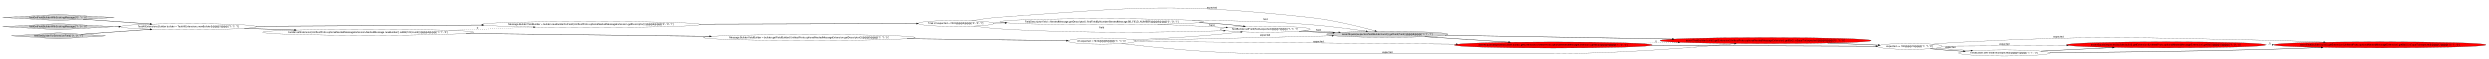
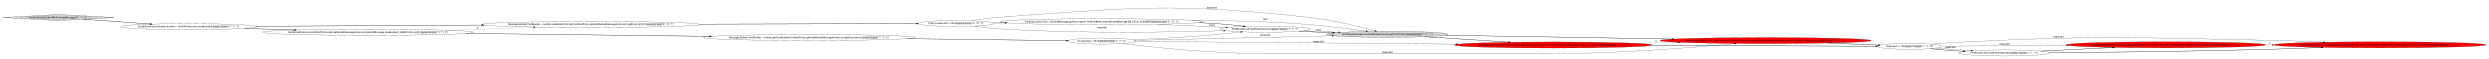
node "testGetFieldBuilderWithExistingMessage['1', '0', '0']": removed
edge "final int expected = 7432@@@5@@@['0', '0', '1']" -> "fieldBuilder.setField(field,expected)@@@7@@@['1', '1', '1']": label "field" -> "expected"
node "testGetBuilderForExtensionField['0', '0', '1']": removed
